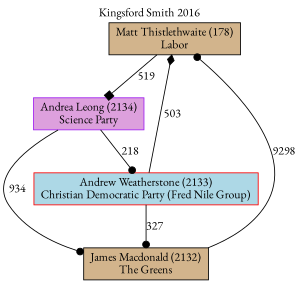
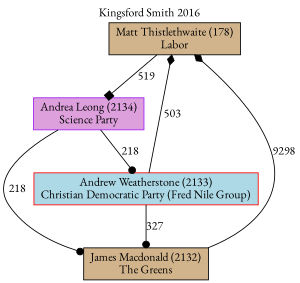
edge "James Macdonald (2132) The Greens" -> "Matt Thistlethwaite (178) Labor": arrowhead dot -> diamond
edge "Andrea Leong (2134) Science Party" -> "James Macdonald (2132) The Greens": label "934" -> "218"
